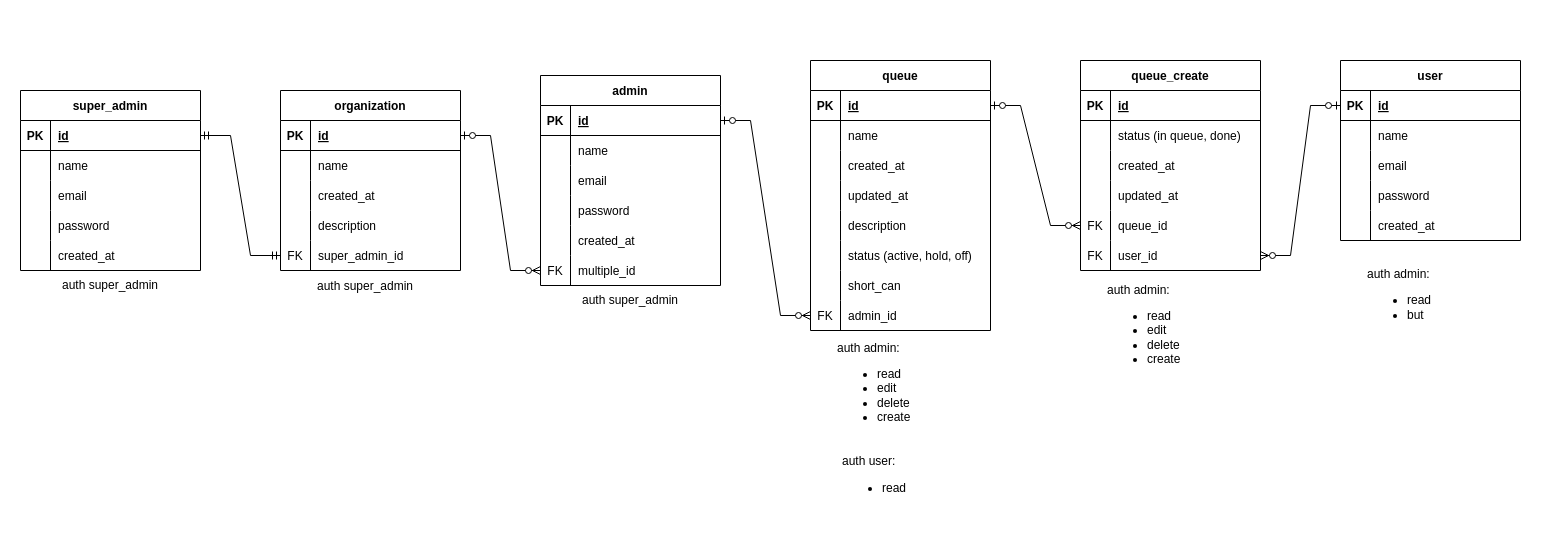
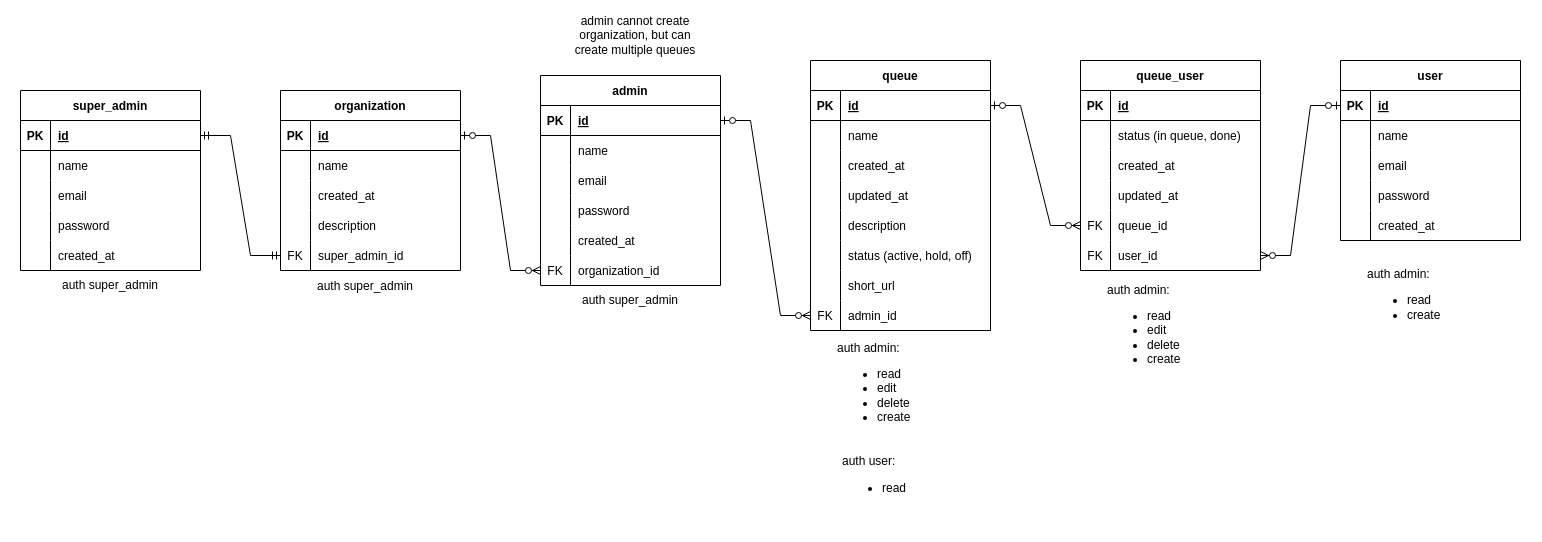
node "admin cannot create organization, but can create multiple queues": added
node "queue_create": label "queue_create" -> "queue_user"
node "multiple_id": label "multiple_id" -> "organization_id"
node "short_can": label "short_can" -> "short_url"
node "auth admin: read but": label "auth admin: read but" -> "auth admin: read create"
